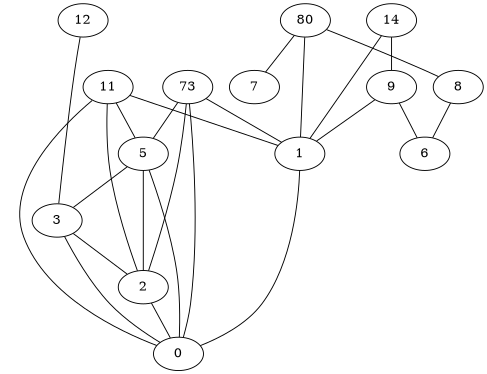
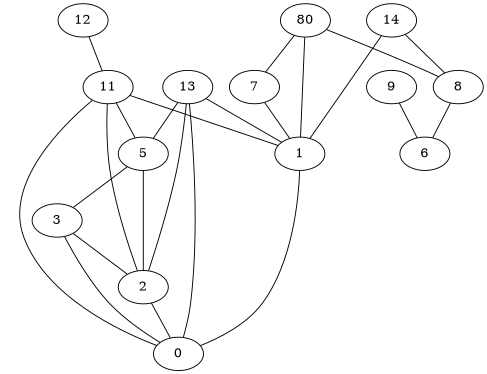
edge "9" -> "14": now "8" -> "14"
node "73": label "73" -> "13"
edge "3" -> "12": now "11" -> "12"
edge "1" -> "9": now "1" -> "7"
edge "0" -> "5": removed
